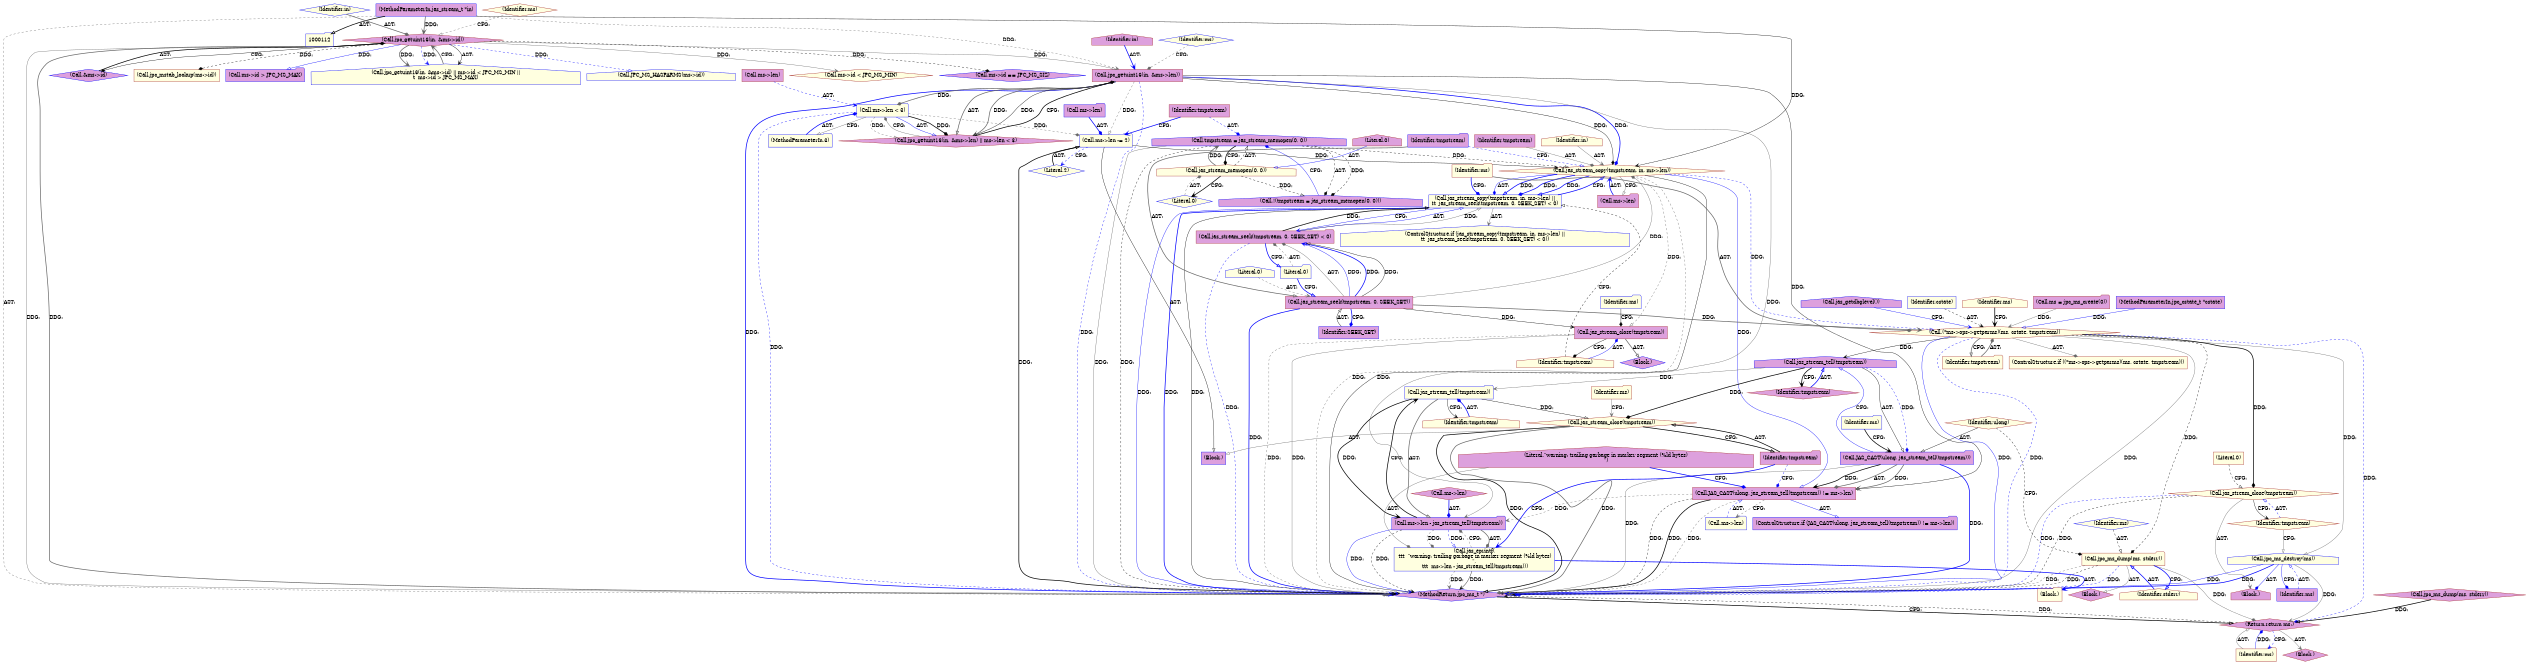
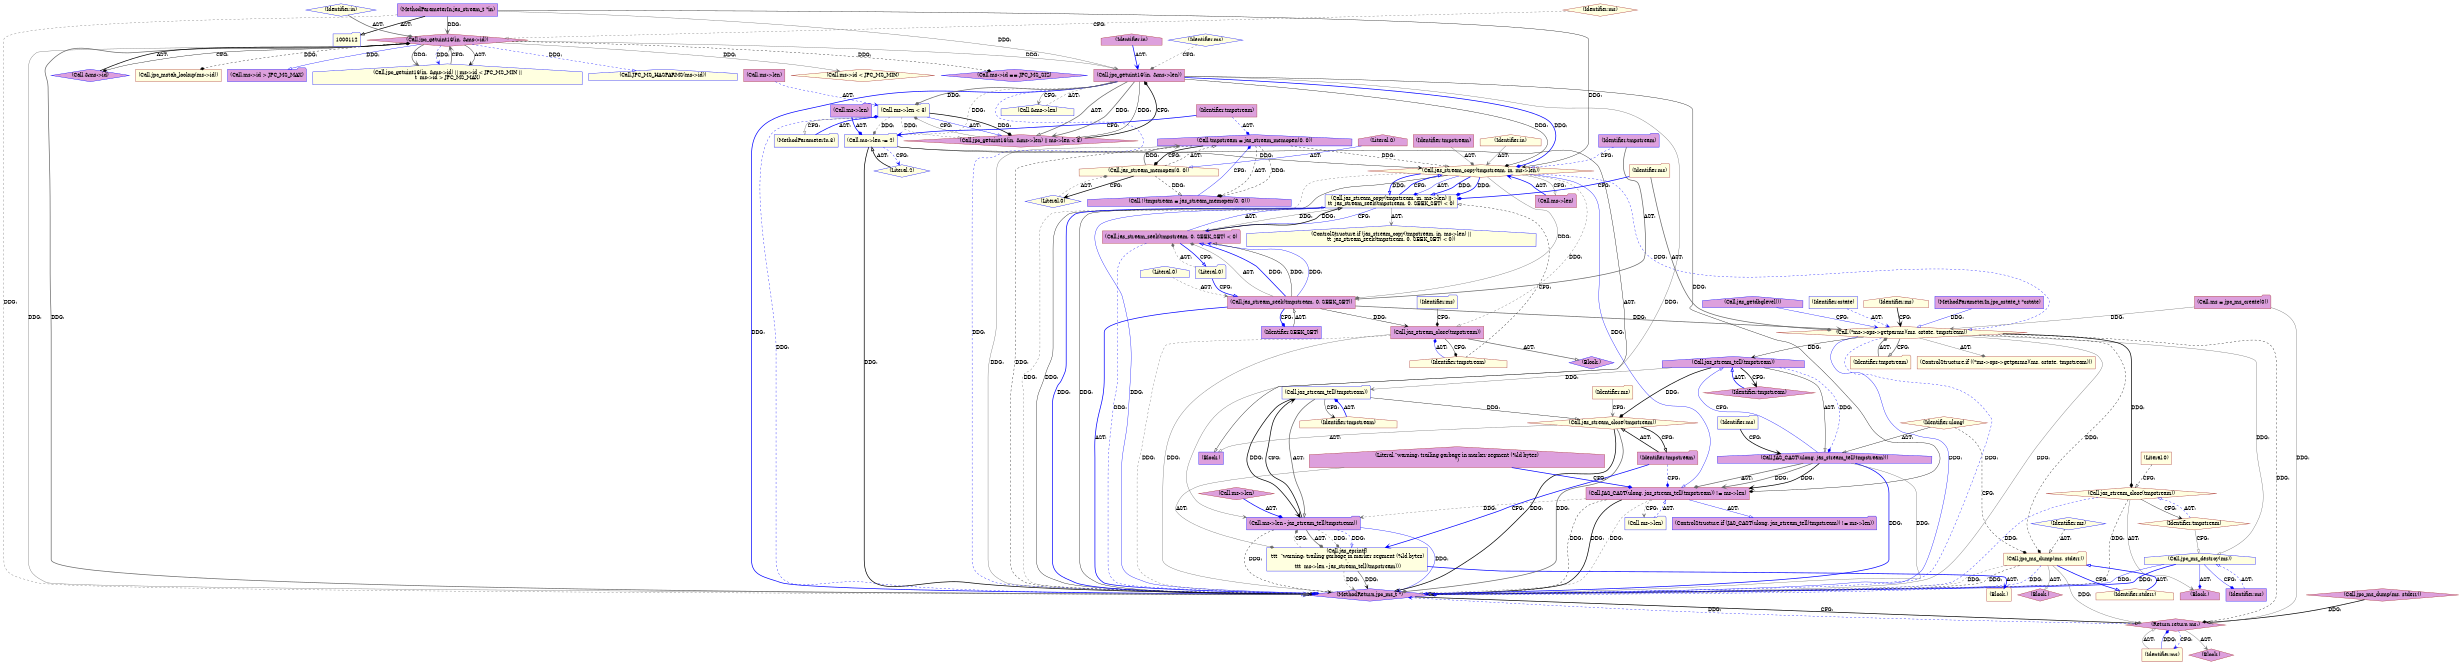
edge "(MethodParameterIn,jas_stream_t *in)" -> "(Call,jpc_getuint16(in, &ms->len))": style dashed -> solid
node "(Call,&ms->len)": added
edge "(Call,jas_stream_seek(tmpstream, 0, SEEK_SET))" -> "(Call,jas_stream_copy(tmpstream, in, ms->len))": reversed
edge "(MethodParameterIn,jas_stream_t *in)" -> "(MethodReturn,jpc_ms_t *)": label "AST: " -> "DDG: "
edge "(Identifier,cstate)" -> "(Call,(*ms->ops->getparms)(ms, cstate, tmpstream))": color black -> blue
edge "(Call,(*ms->ops->getparms)(ms, cstate, tmpstream))" -> "(Return,return ms;)": color blue -> black
edge "(Call,jas_stream_seek(tmpstream, 0, SEEK_SET))" -> "(MethodReturn,jpc_ms_t *)": label "DDG: " -> "AST: "
node "(Call,JAS_CAST(ulong, jas_stream_tell(tmpstream)))": shape folder -> house
edge "(Call,jpc_ms_destroy(ms))" -> "(Return,return ms;)": now "(Call,ms = jpc_ms_create(0))" -> "(Return,return ms;)"
edge "(Return,return ms;)" -> "(MethodReturn,jpc_ms_t *)": color black -> blue
